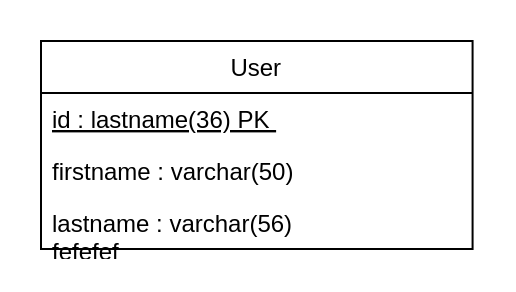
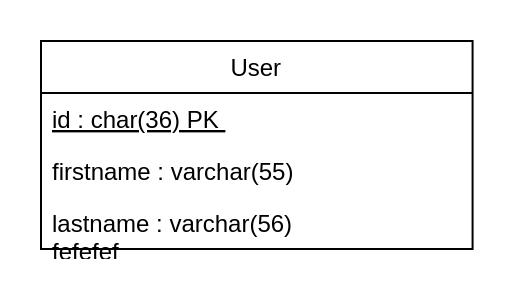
node "id : lastname(36) PK": label "id : lastname(36) PK" -> "id : char(36) PK"
node "firstname : varchar(50)": label "firstname : varchar(50)" -> "firstname : varchar(55)"
